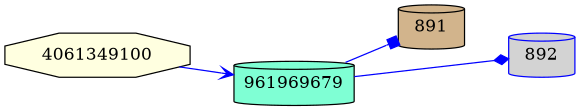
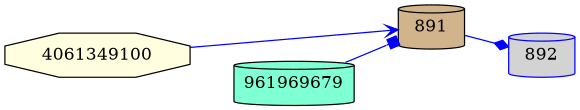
edge "961969679" -> "892": now "891" -> "892"
edge "4061349100" -> "961969679": now "4061349100" -> "891"
